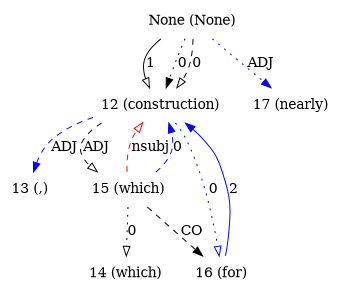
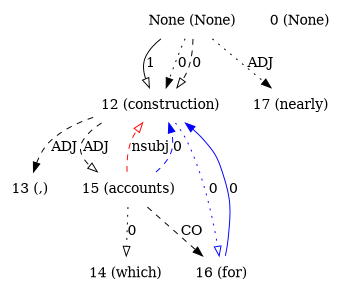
node "0 (None)": added
edge "None (None)" -> "17 (nearly)": color blue -> black
edge "12 (construction)" -> "13 (,)": color blue -> black
node "15 (which)": label "15 (which)" -> "15 (accounts)"
edge "16 (for)" -> "12 (construction)": label "2" -> "0"
